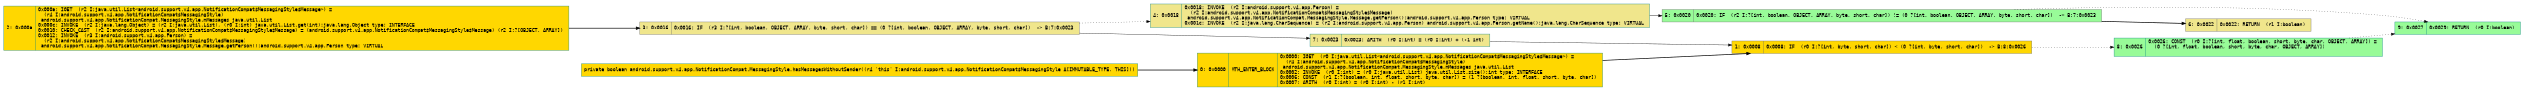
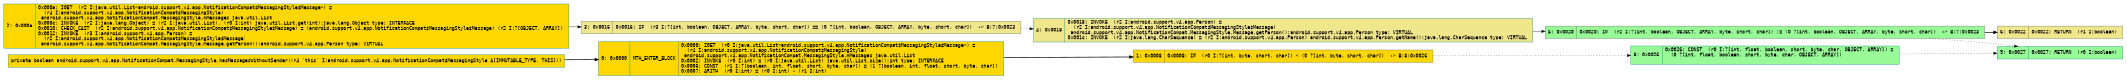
edge "2: 0x000a" -> "3: 0x0016": style bold -> solid
node "9: 0x0027": text "0x0029: RETURN  (r0 I:boolean)" -> "0x0027: RETURN  (r0 I:boolean)"
node "7: 0x0023": removed
